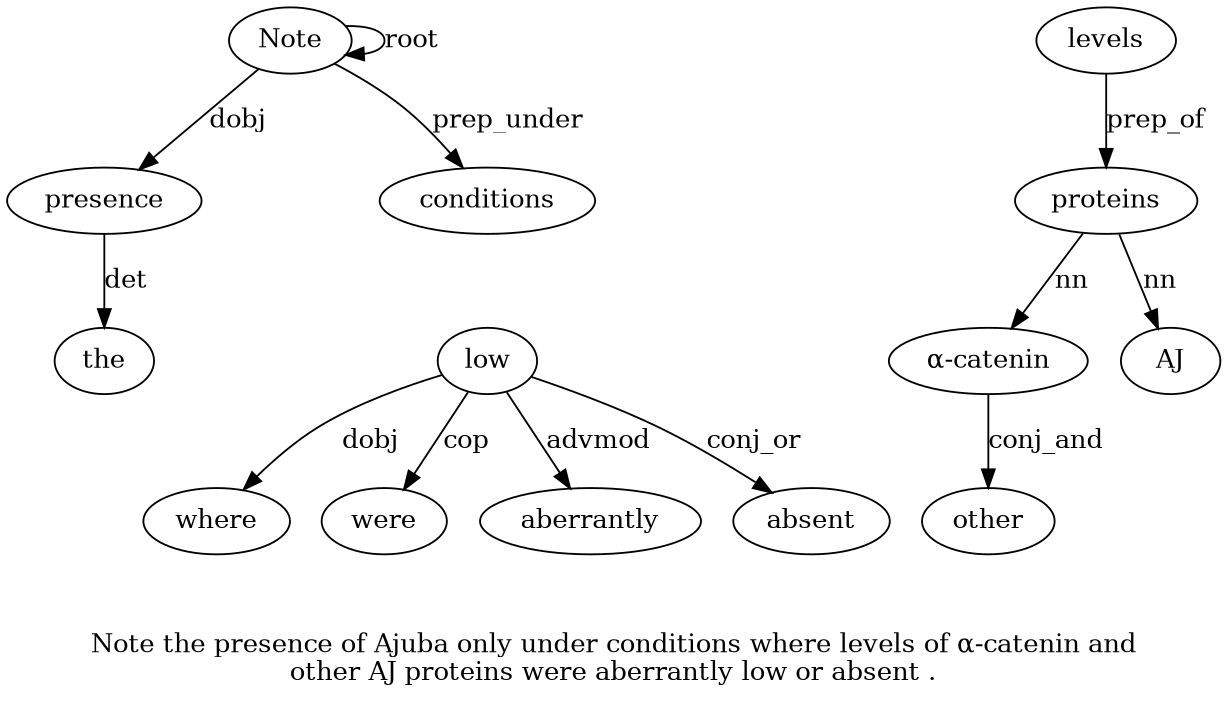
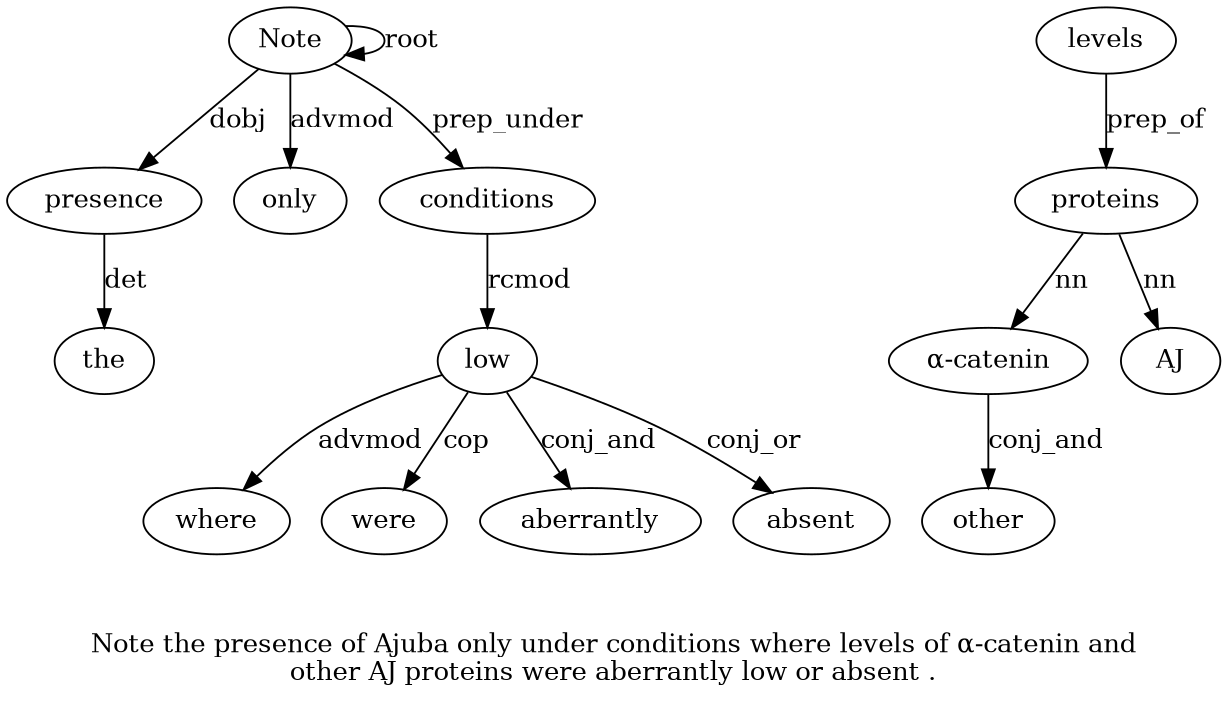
node "only": added
edge "conditions" -> "low": added, label "rcmod"
edge "low" -> "where": label "dobj" -> "advmod"
edge "low" -> "aberrantly": label "advmod" -> "conj_and"
